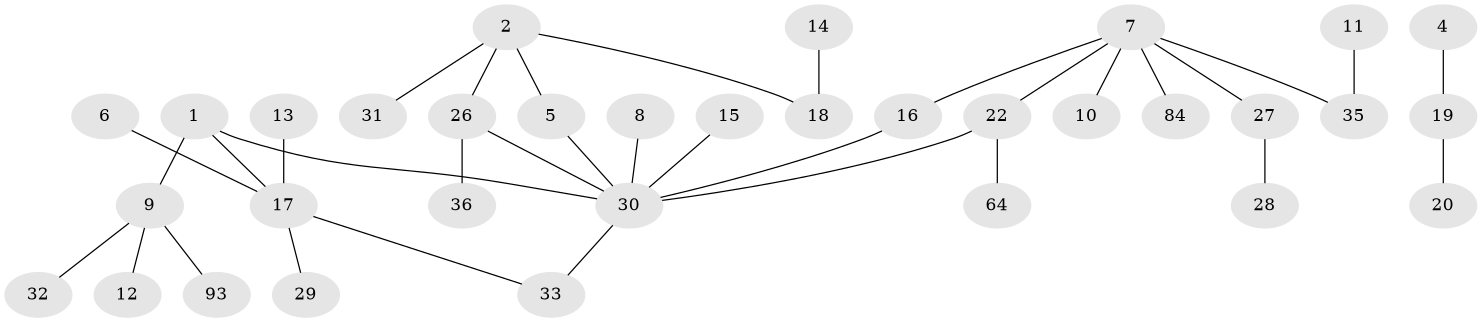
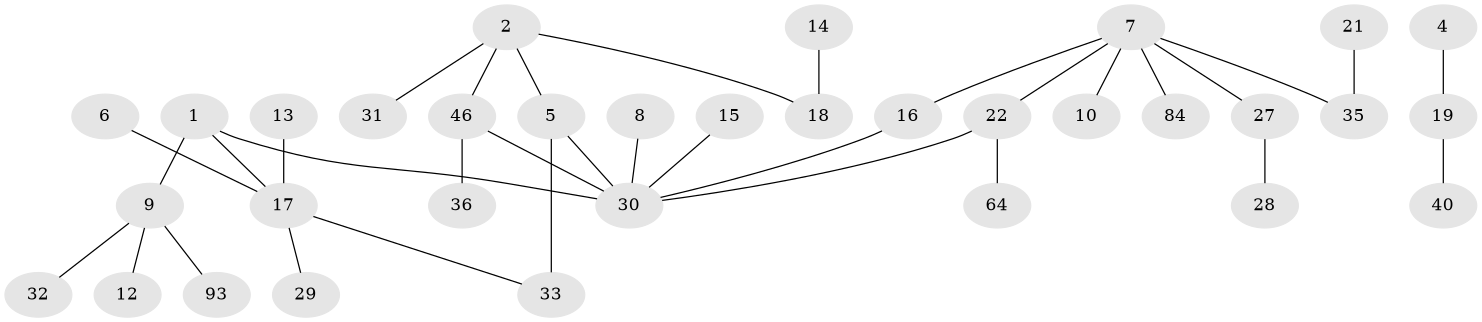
node "11": label "11" -> "21"
node "26": label "26" -> "46"
node "20": label "20" -> "40"
edge "30" -- "33": now "5" -- "33"
